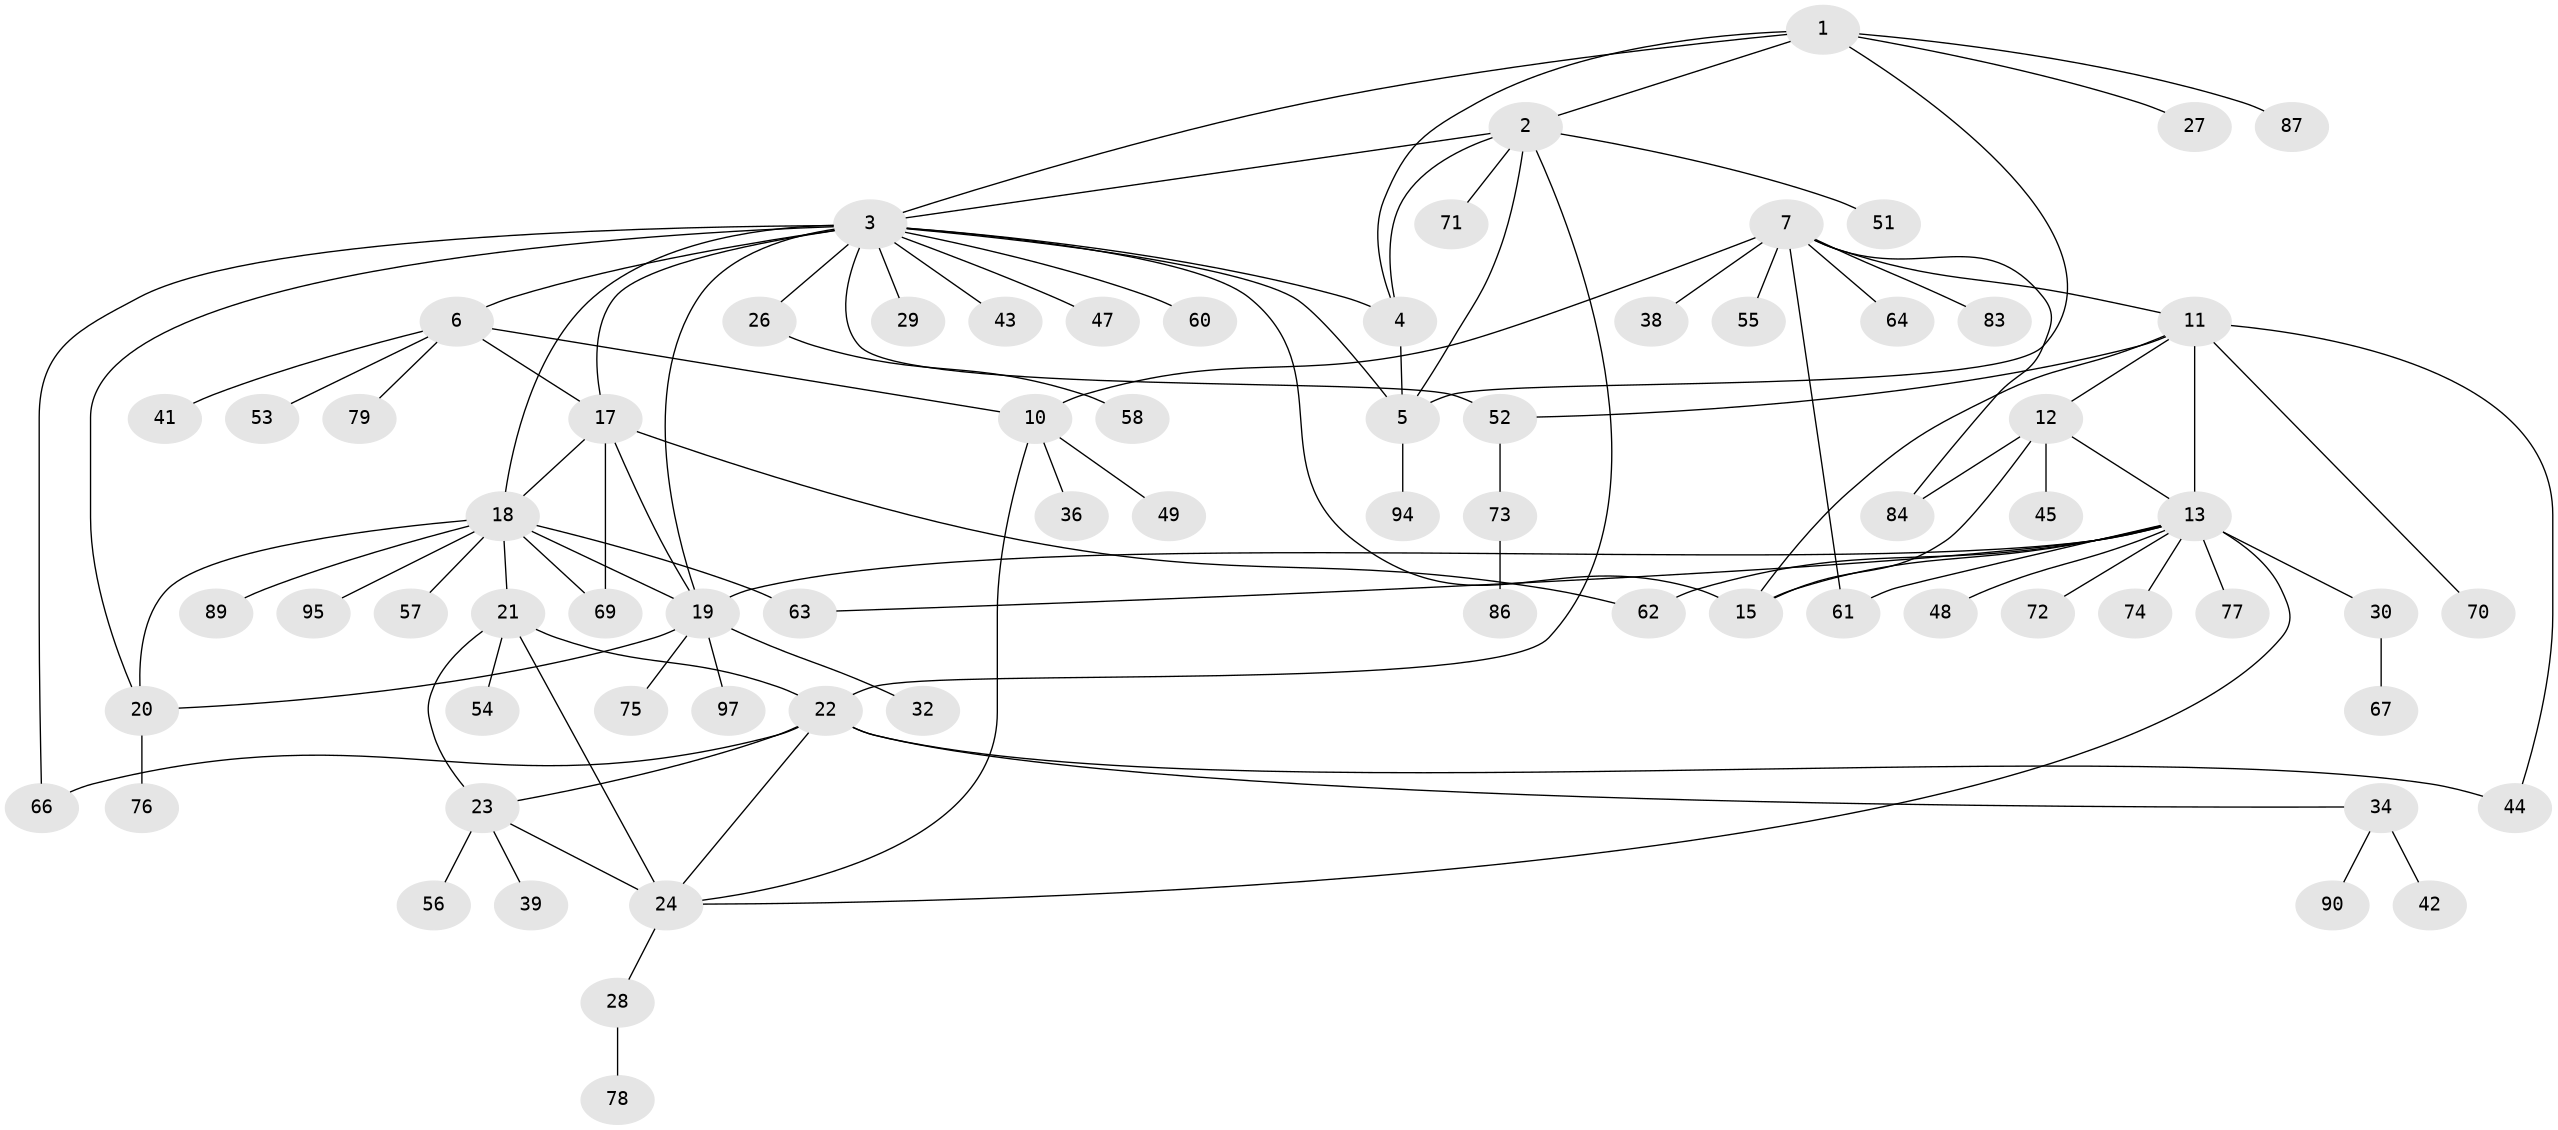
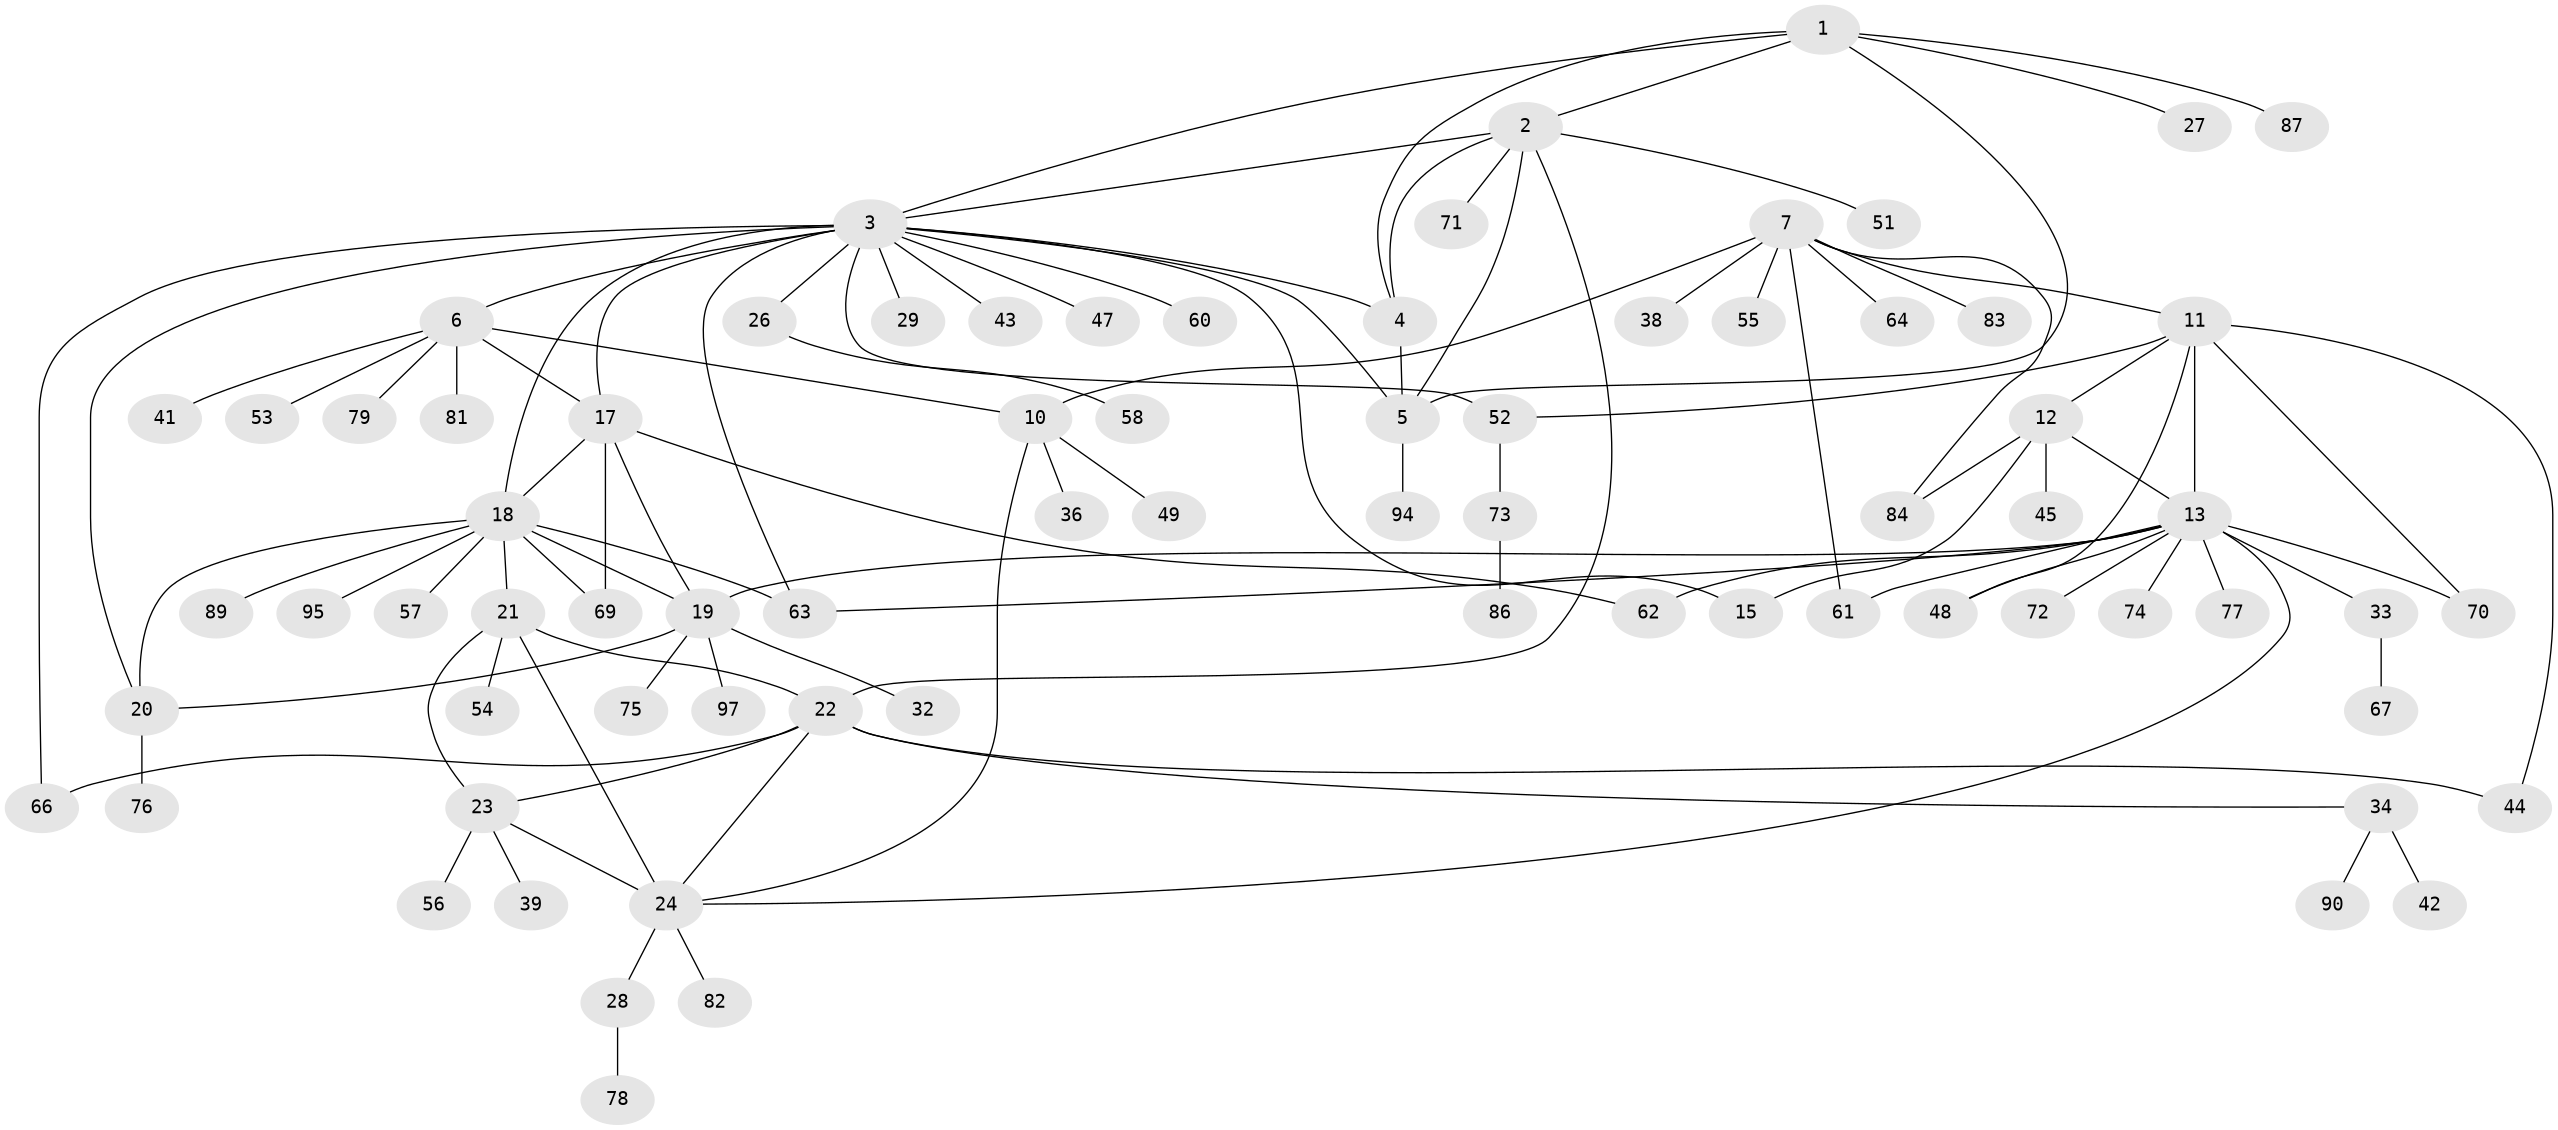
edge "3" -- "19": now "3" -- "63"
node "81": added
edge "11" -- "15": now "11" -- "48"
edge "13" -- "15": now "13" -- "70"
node "30": label "30" -> "33"
node "82": added
